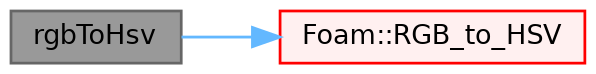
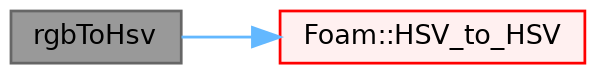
node "Foam::RGB_to_HSV": label "Foam::RGB_to_HSV" -> "Foam::HSV_to_HSV"
